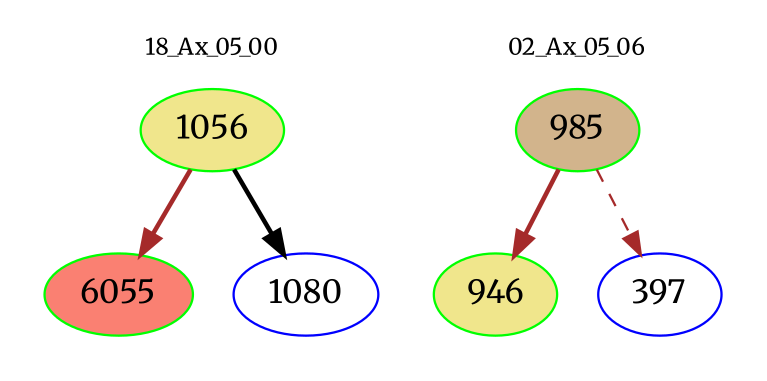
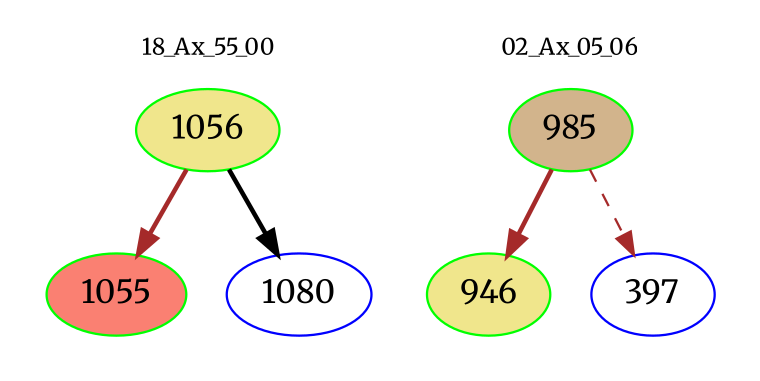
cluster "18_Ax_05_00": label "18_Ax_05_00" -> "18_Ax_55_00"
node "6055": label "6055" -> "1055"
